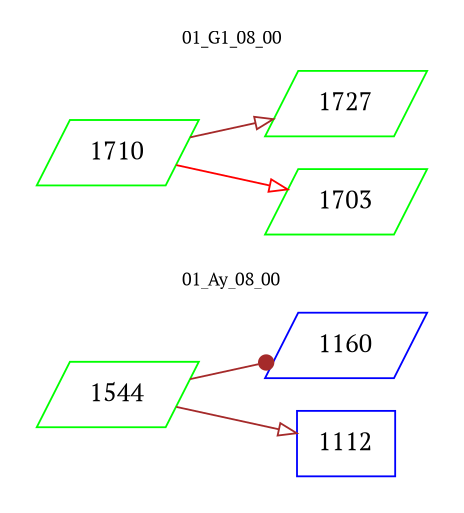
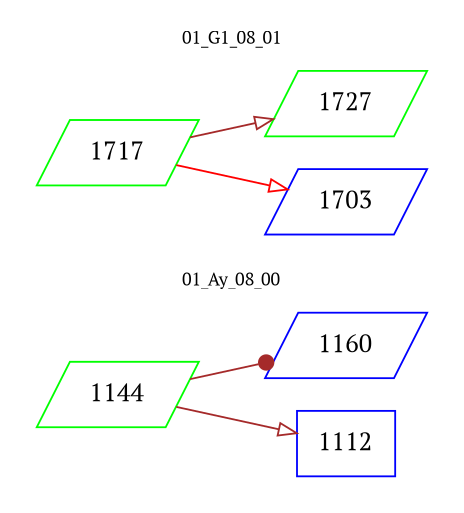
cluster "01_G1_08_00": label "01_G1_08_00" -> "01_G1_08_01"
node "1710": label "1710" -> "1717"
node "1703": color green -> blue
node "1544": label "1544" -> "1144"
